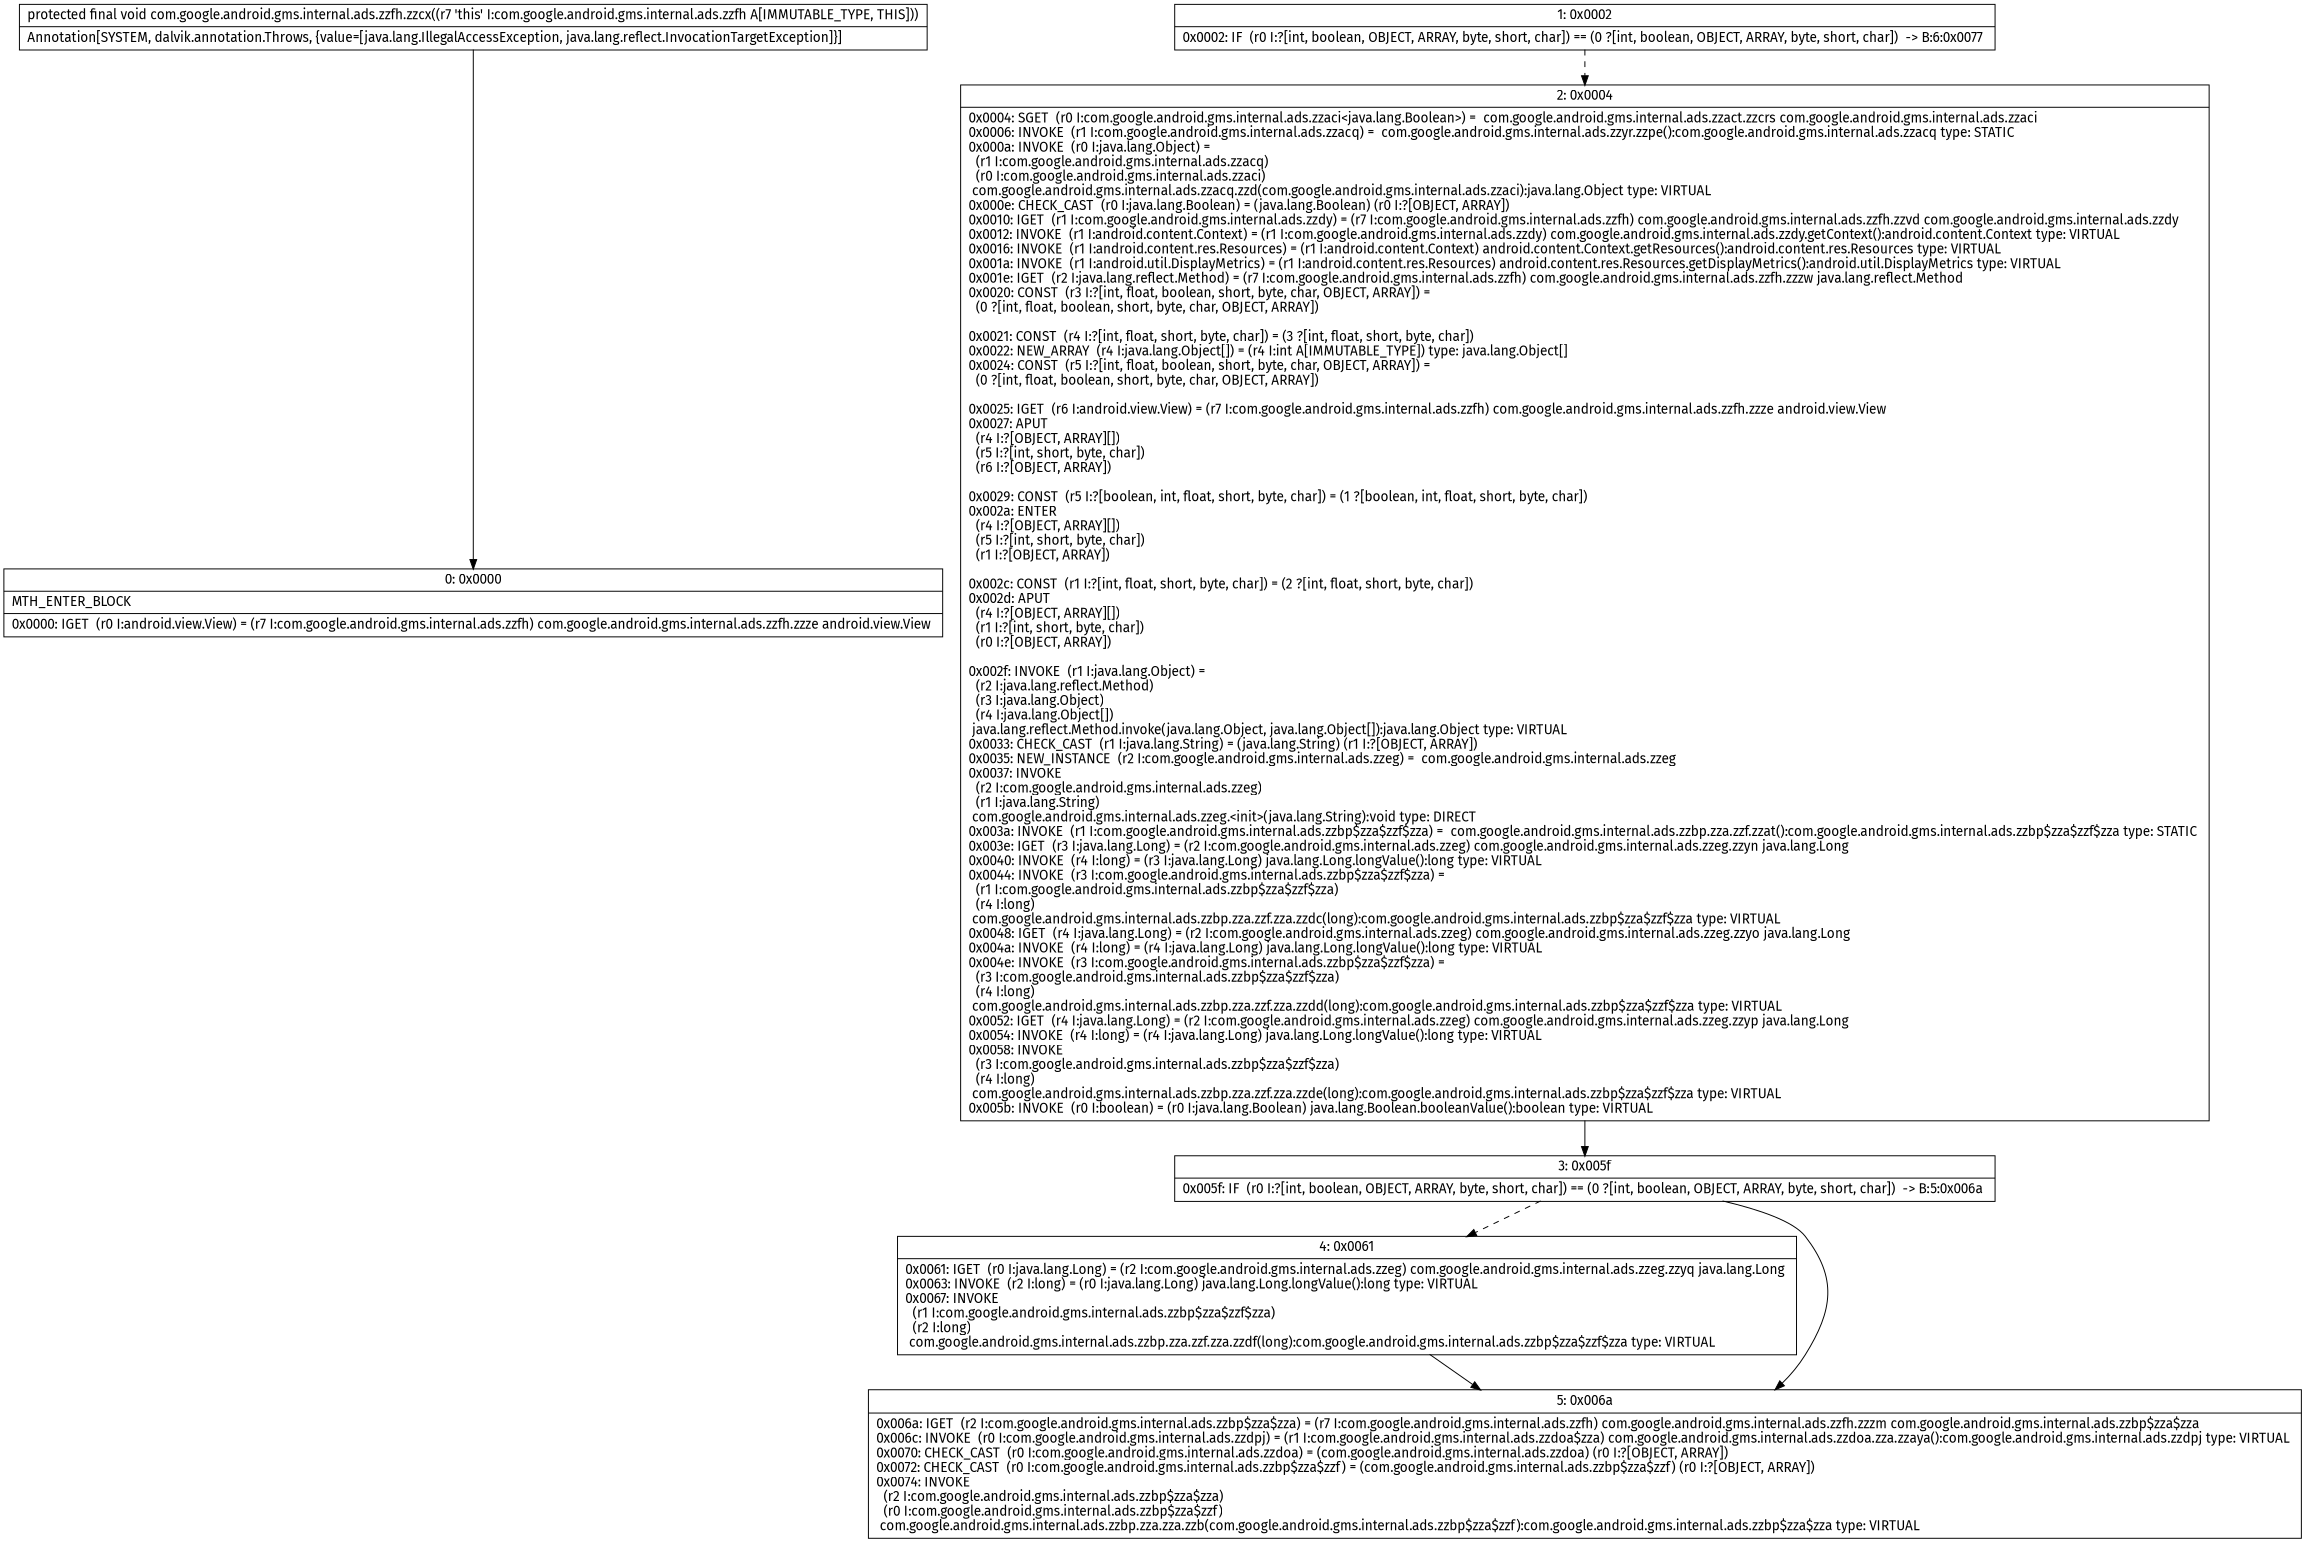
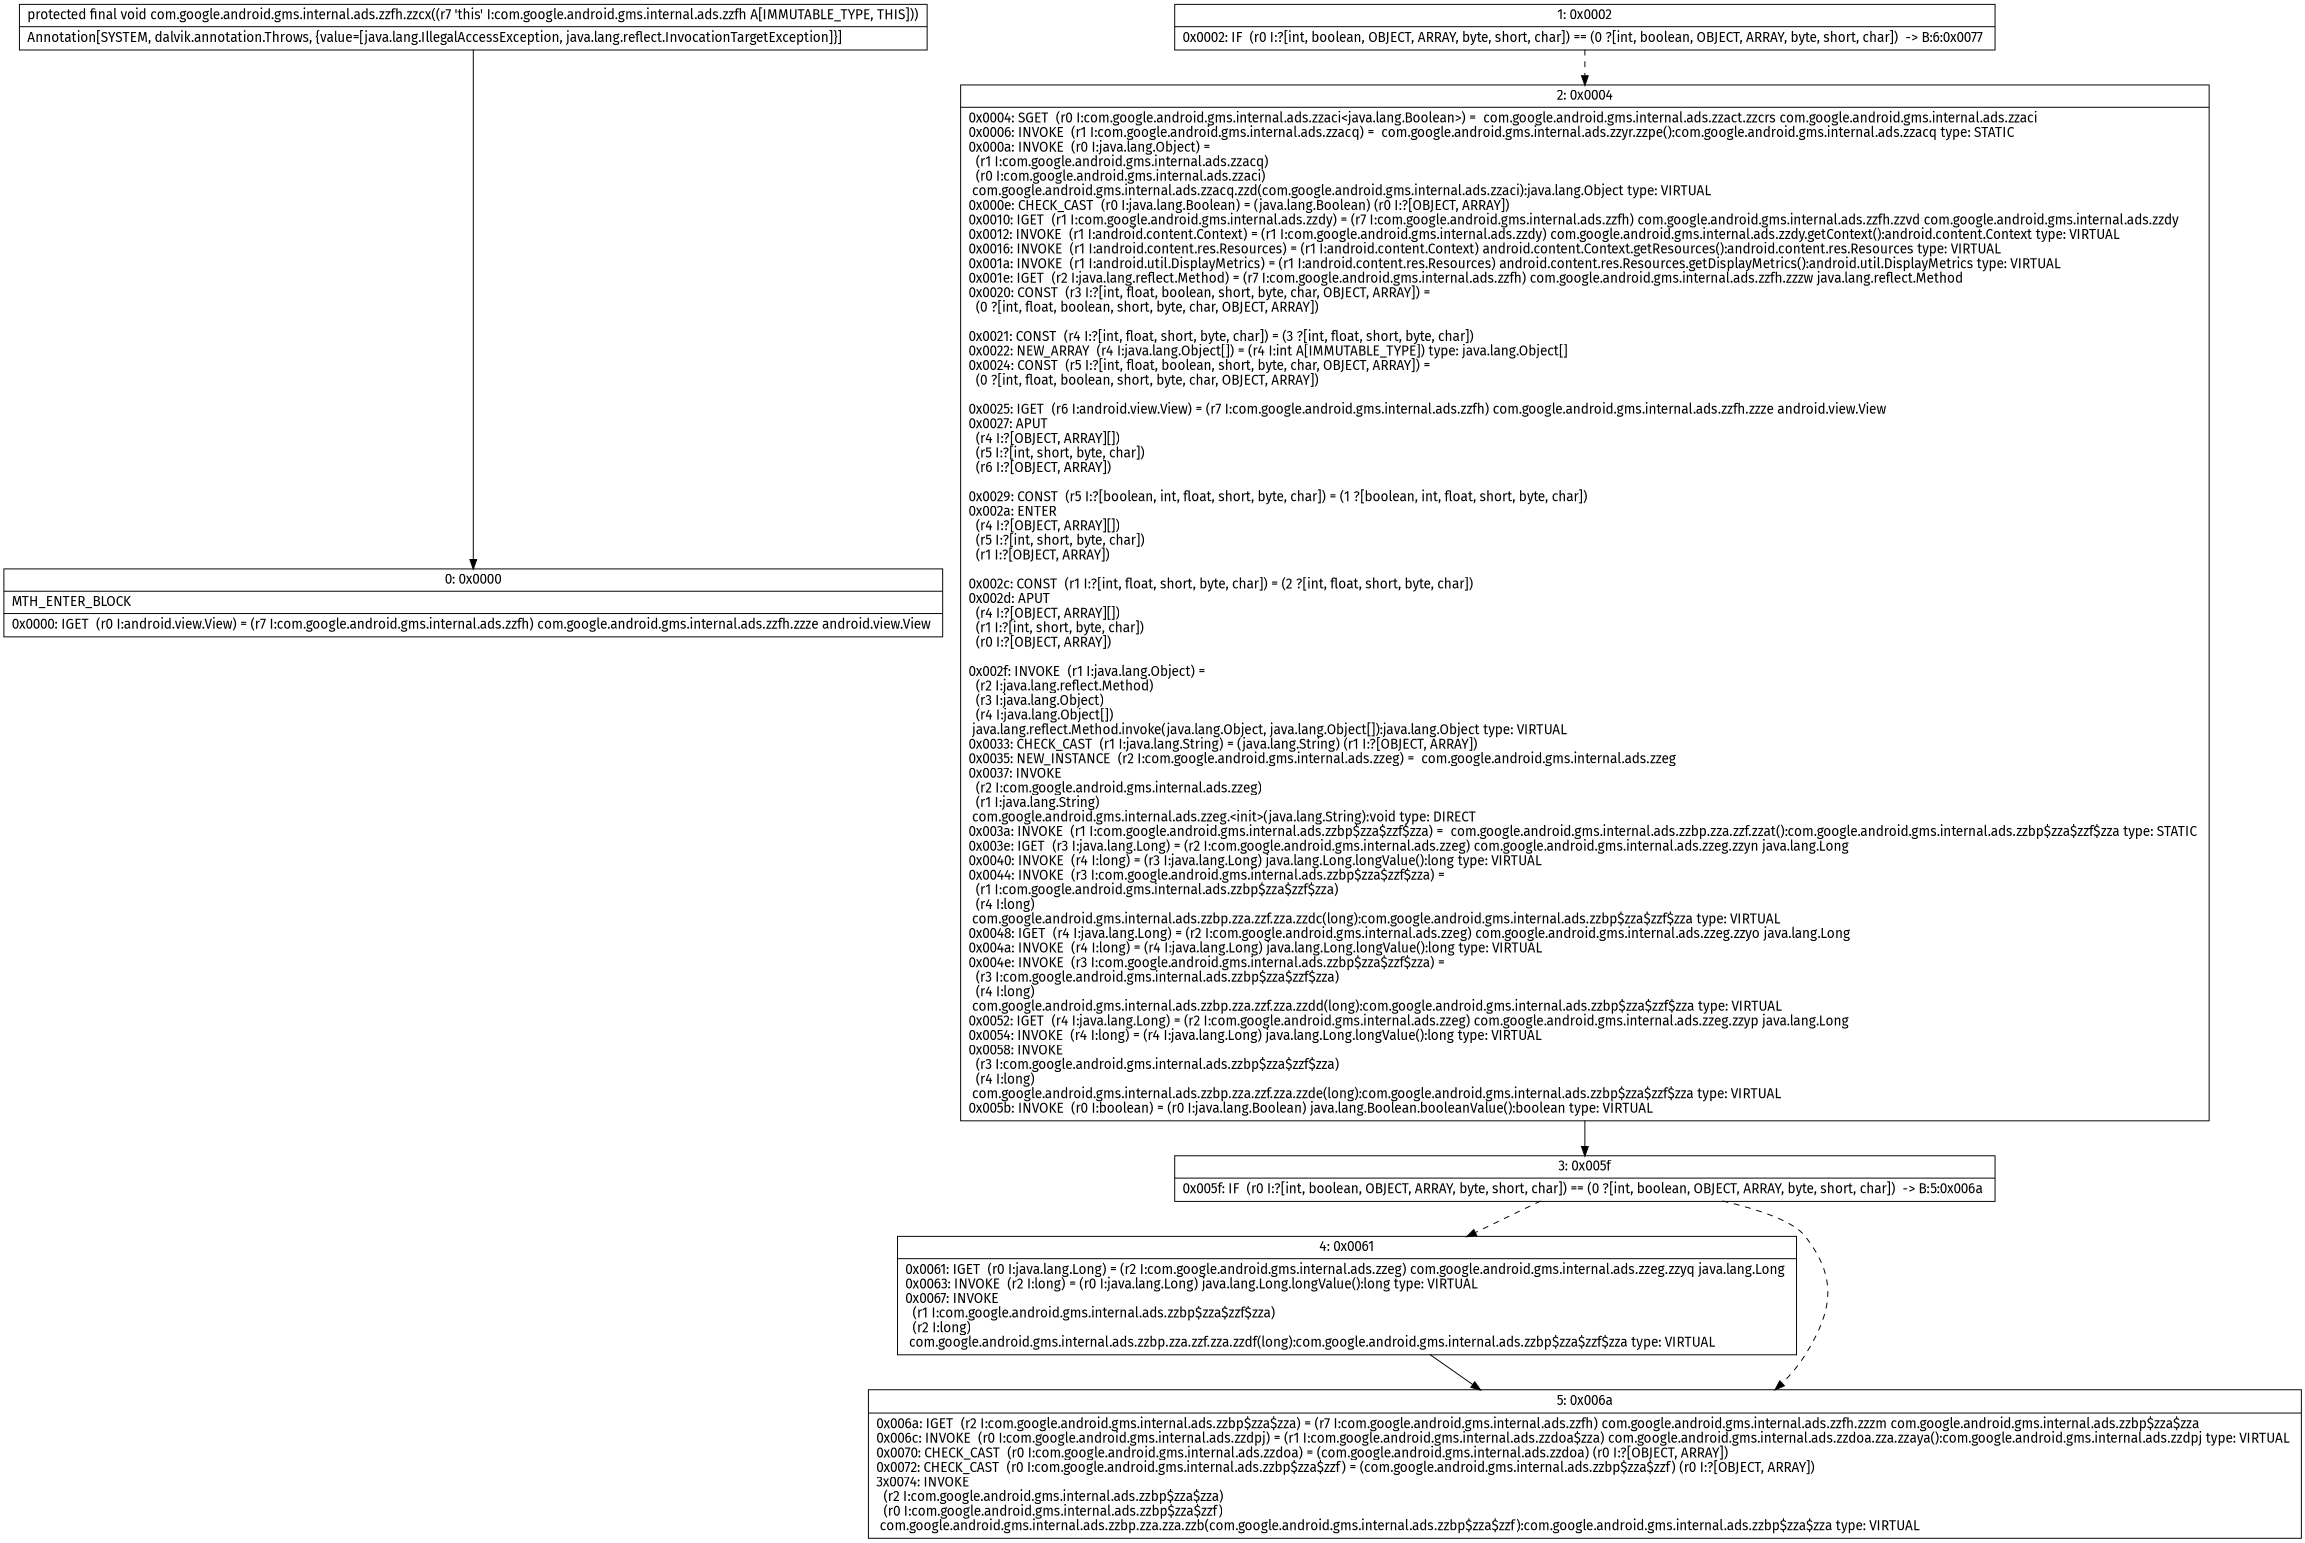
edge "3: 0x005f" -> "5: 0x006a": style solid -> dashed
node "5: 0x006a": text "0x0074: INVOKE" -> "3x0074: INVOKE"
